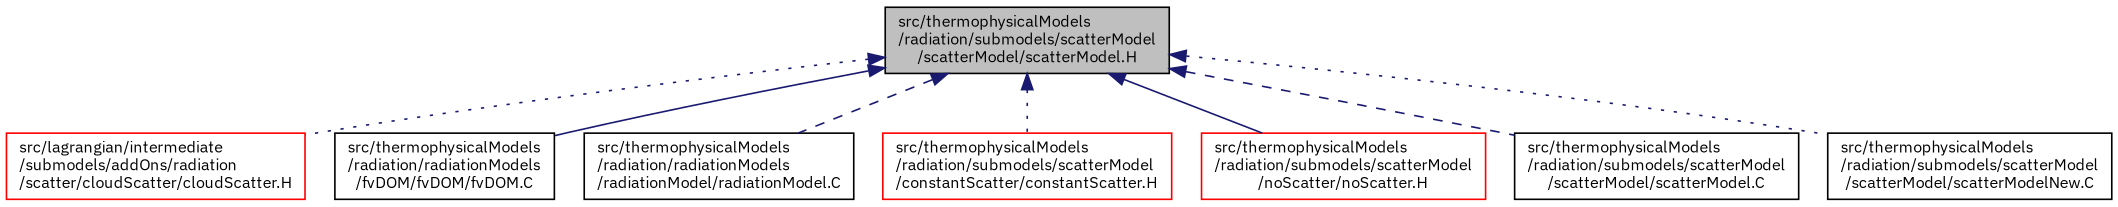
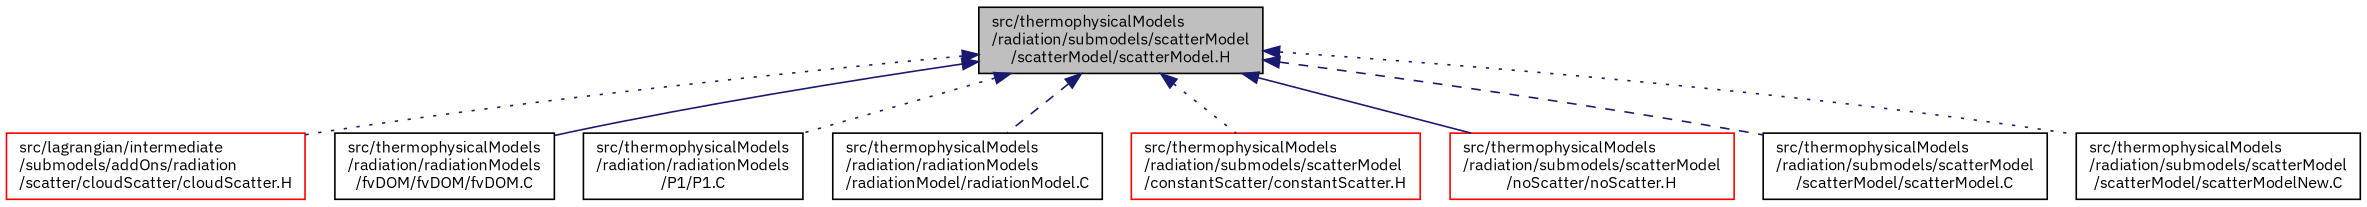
node "src/thermophysicalModels /radiation/radiationModels /P1/P1.C": added
